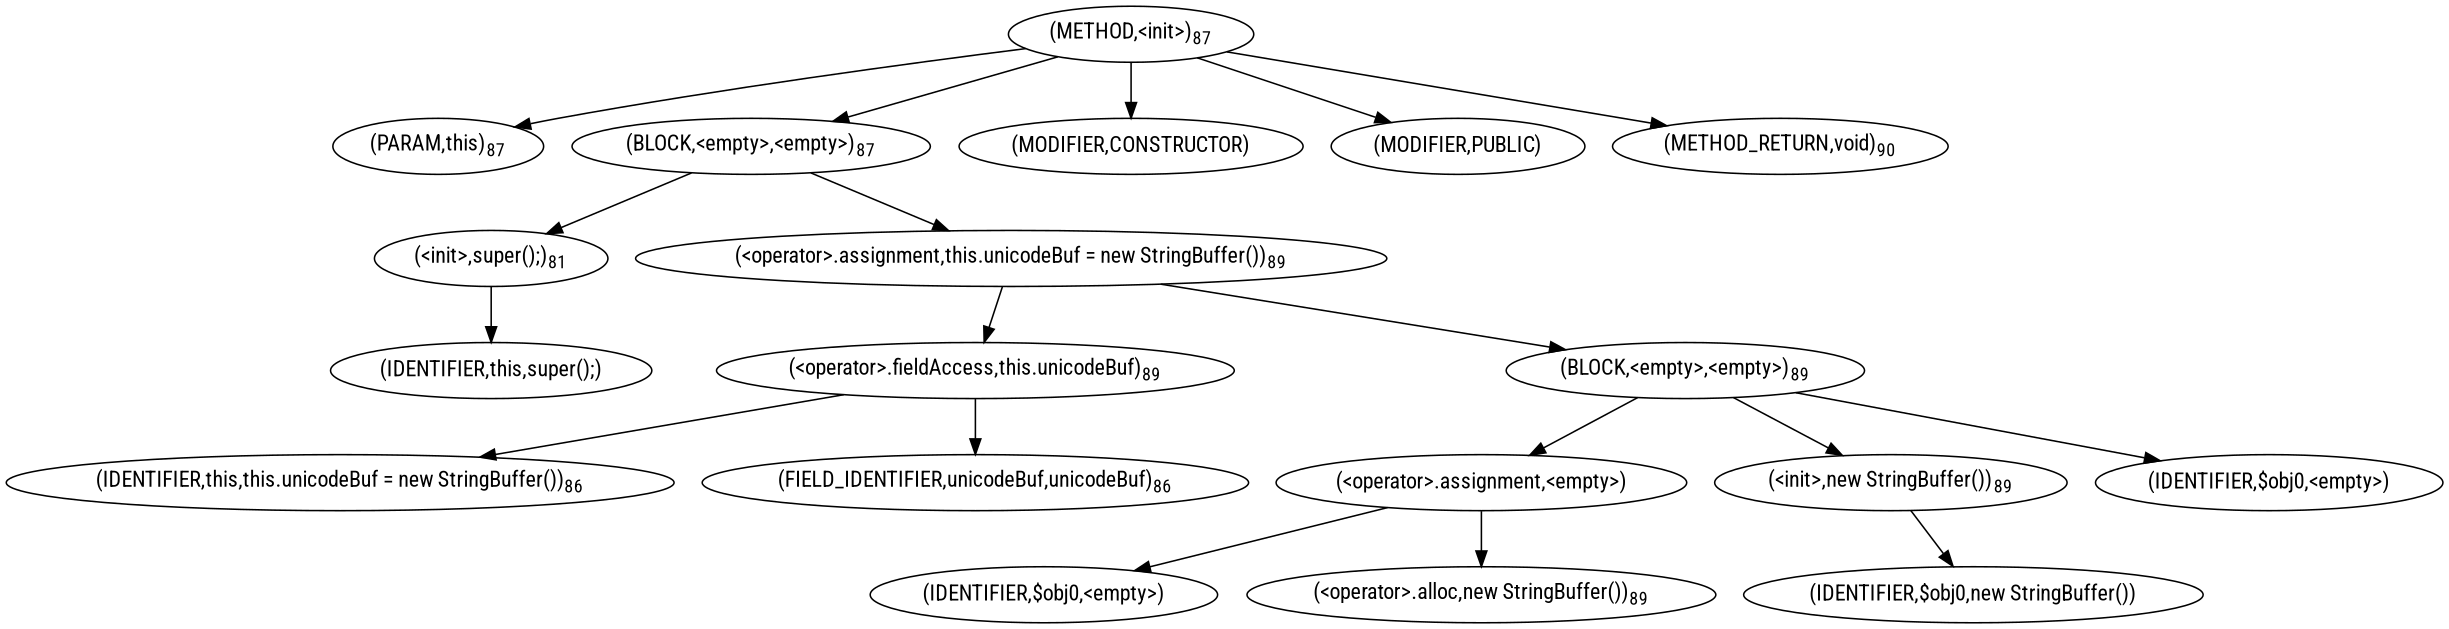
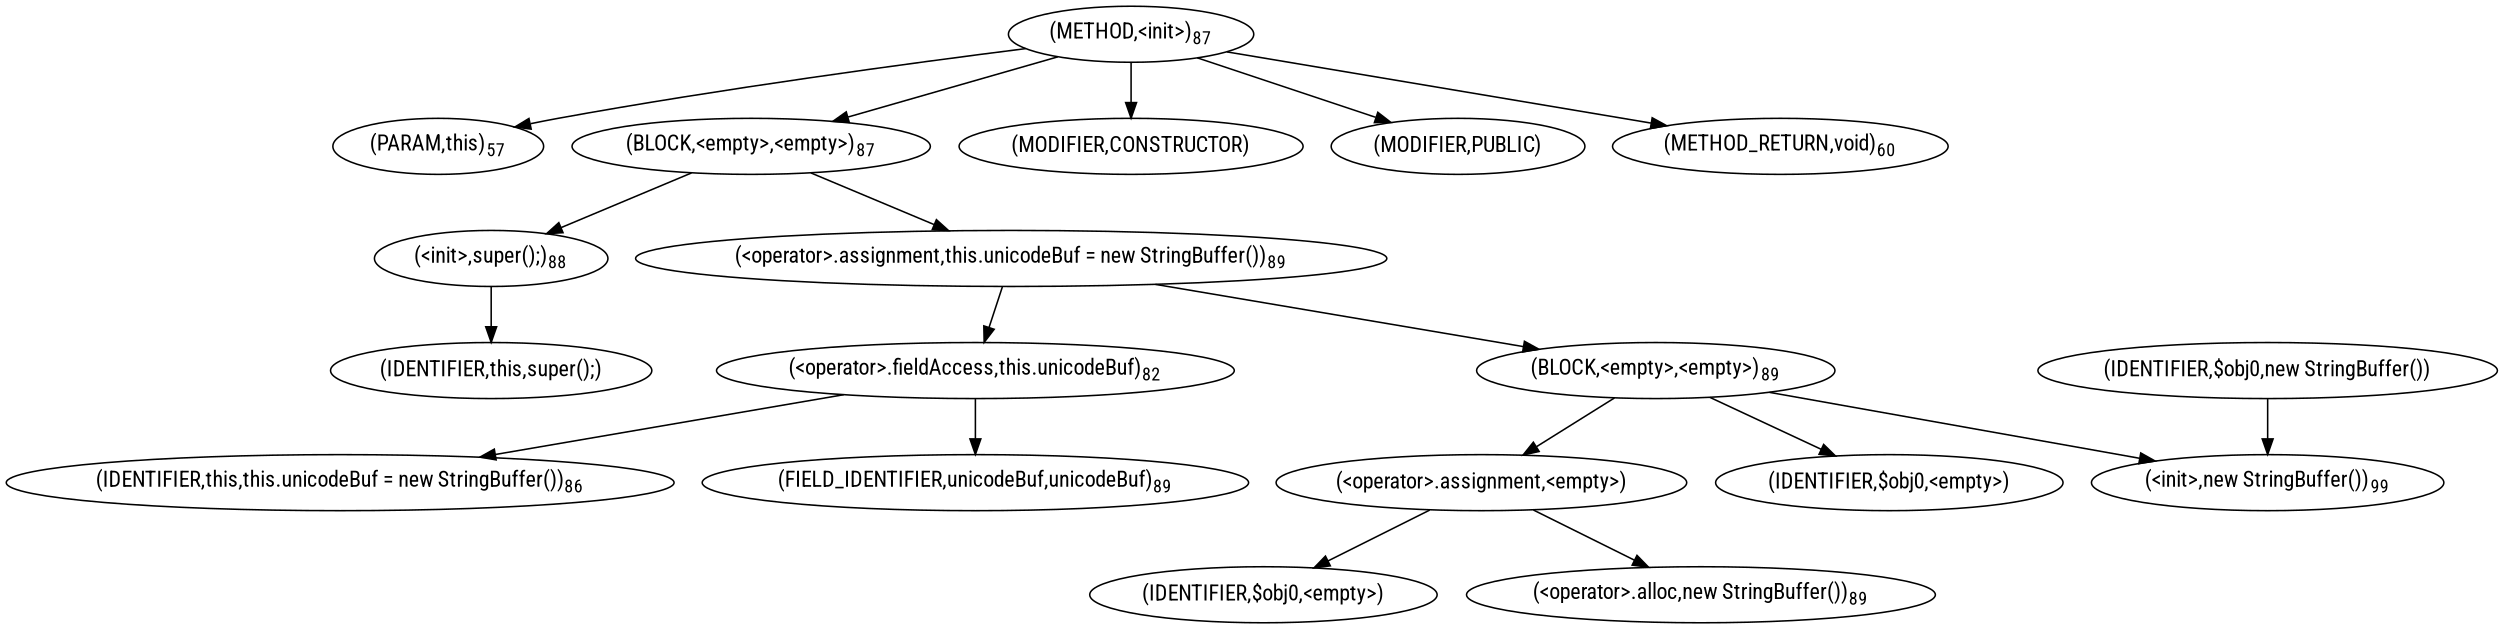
node "(PARAM,this)": text "87" -> "57"
node "(METHOD_RETURN,void)": text "90" -> "60"
node "(<init>,super();)": text "81" -> "88"
node "(<operator>.fieldAccess,this.unicodeBuf)": text "89" -> "82"
node "(FIELD_IDENTIFIER,unicodeBuf,unicodeBuf)": text "86" -> "89"
node "(<init>,new StringBuffer())": text "89" -> "99"
edge "(<init>,new StringBuffer())" -> "(IDENTIFIER,$obj0,new StringBuffer())": reversed
